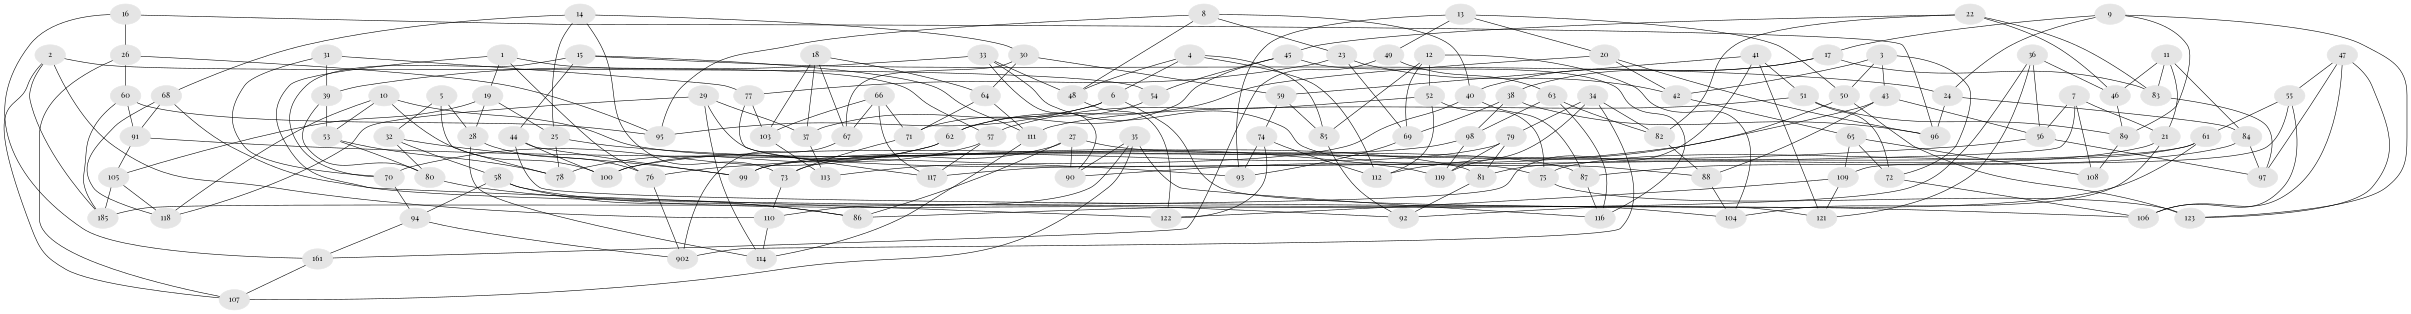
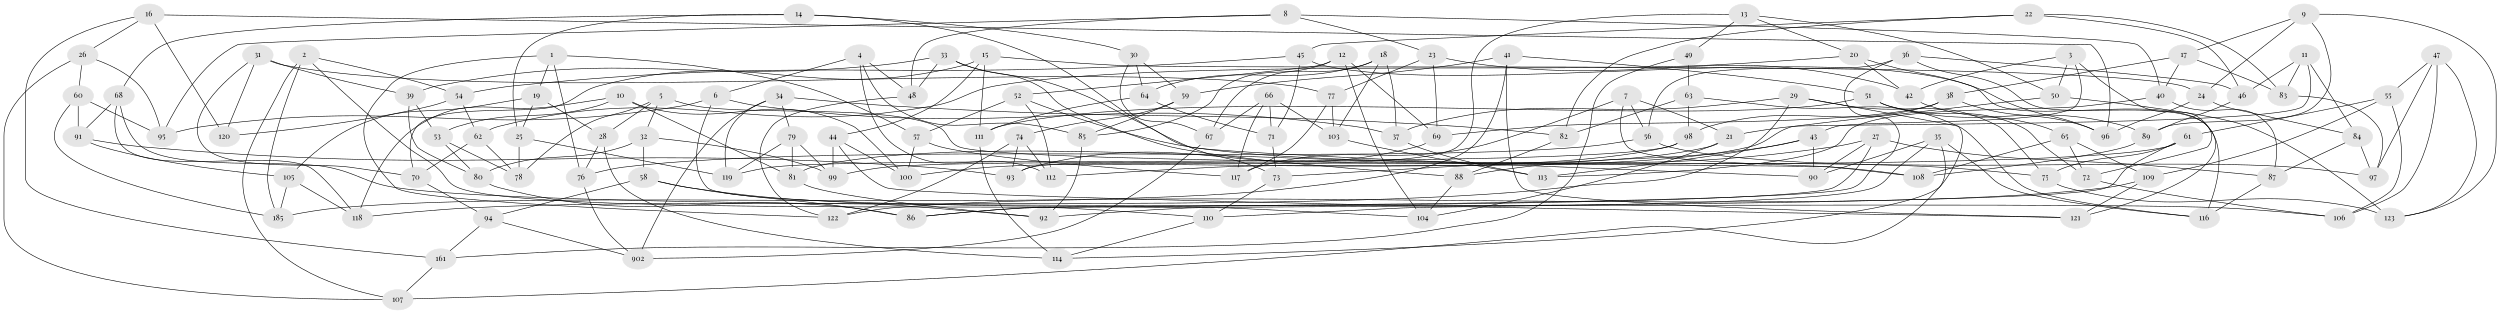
edge "43" -- "56": now "43" -- "113"
node "120": added
edge "5" -- "108": added
